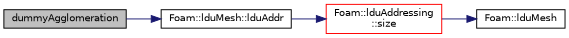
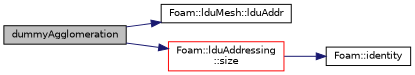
edge "Foam::lduMesh::lduAddr" -> "Foam::lduAddressing ::size": now "dummyAgglomeration" -> "Foam::lduAddressing ::size"
node "Foam::lduMesh": label "Foam::lduMesh" -> "Foam::identity"
